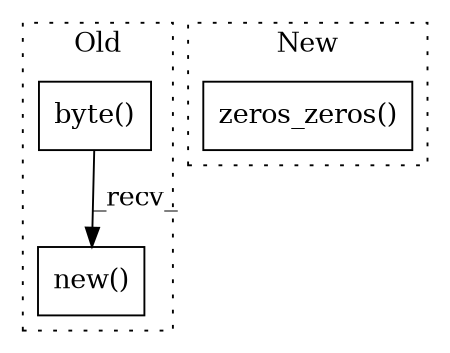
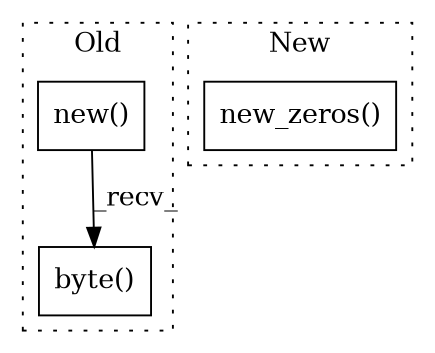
node "zeros_zeros()": label "zeros_zeros()" -> "new_zeros()"
edge "byte()" -> "new()": reversed
